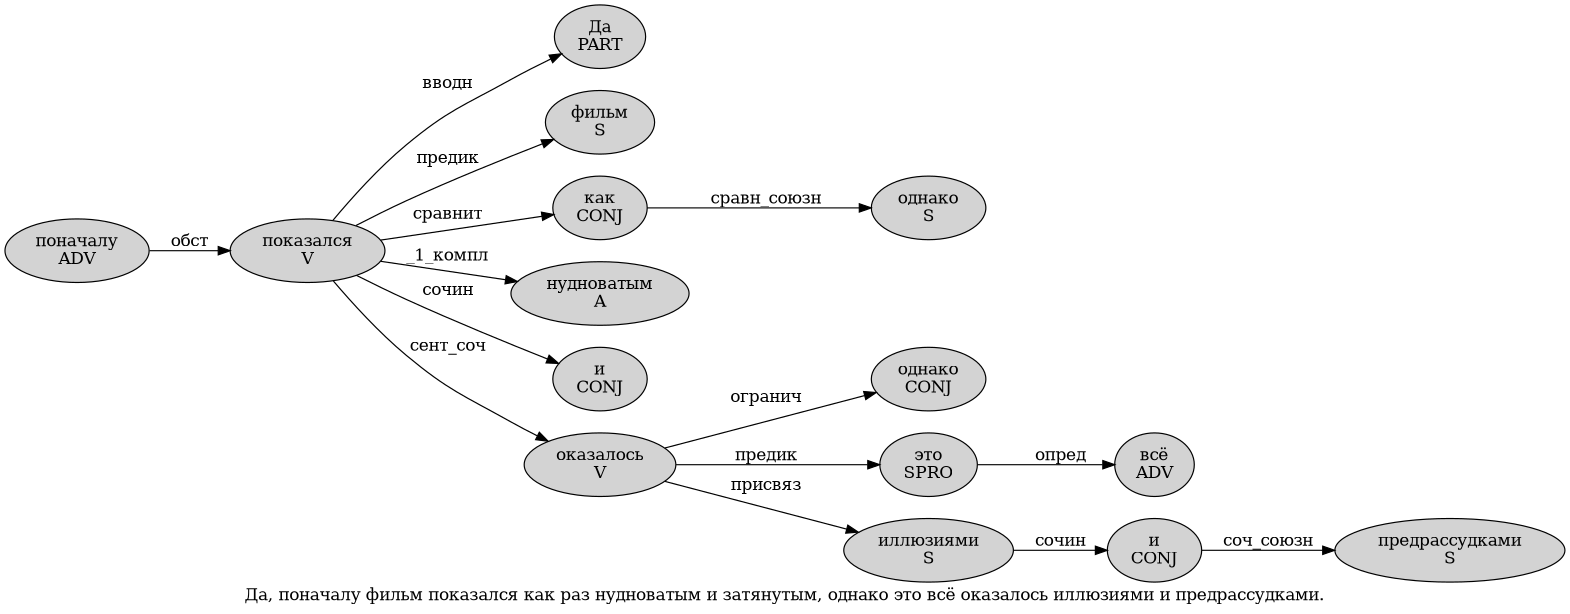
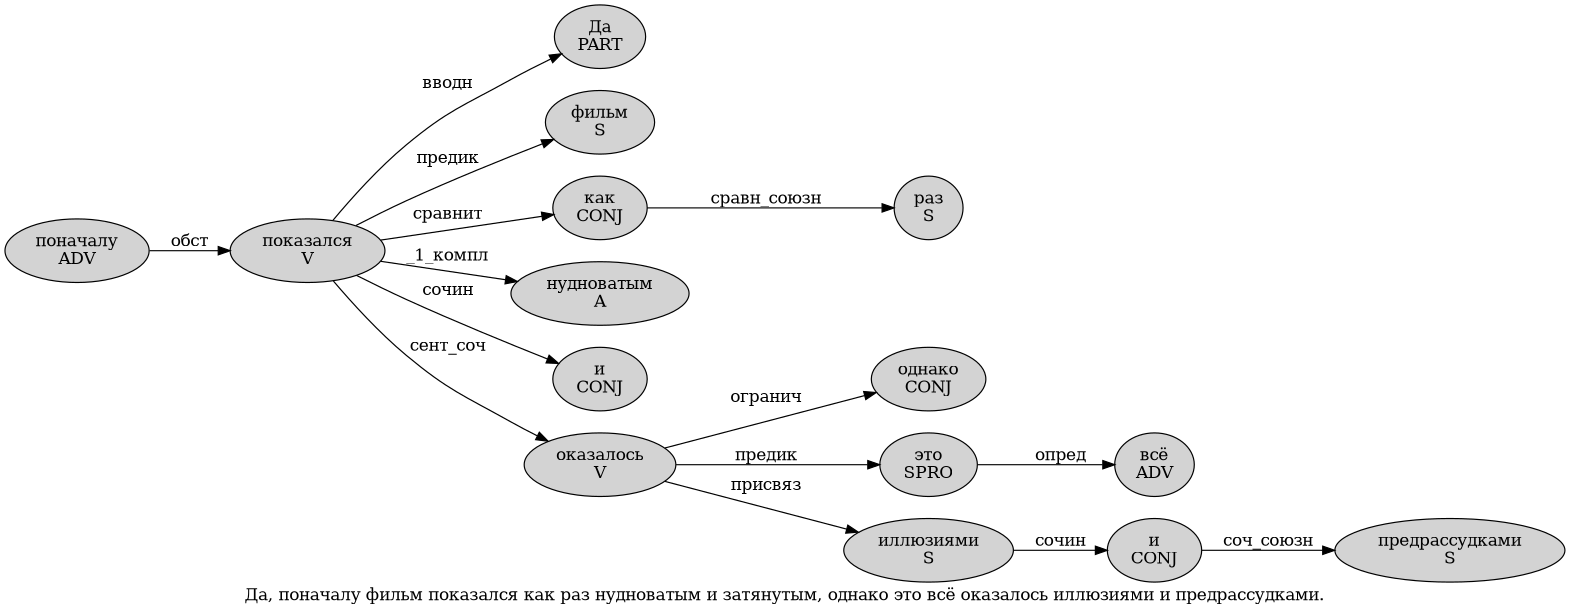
node "однако S": label "однако S" -> "раз S"
